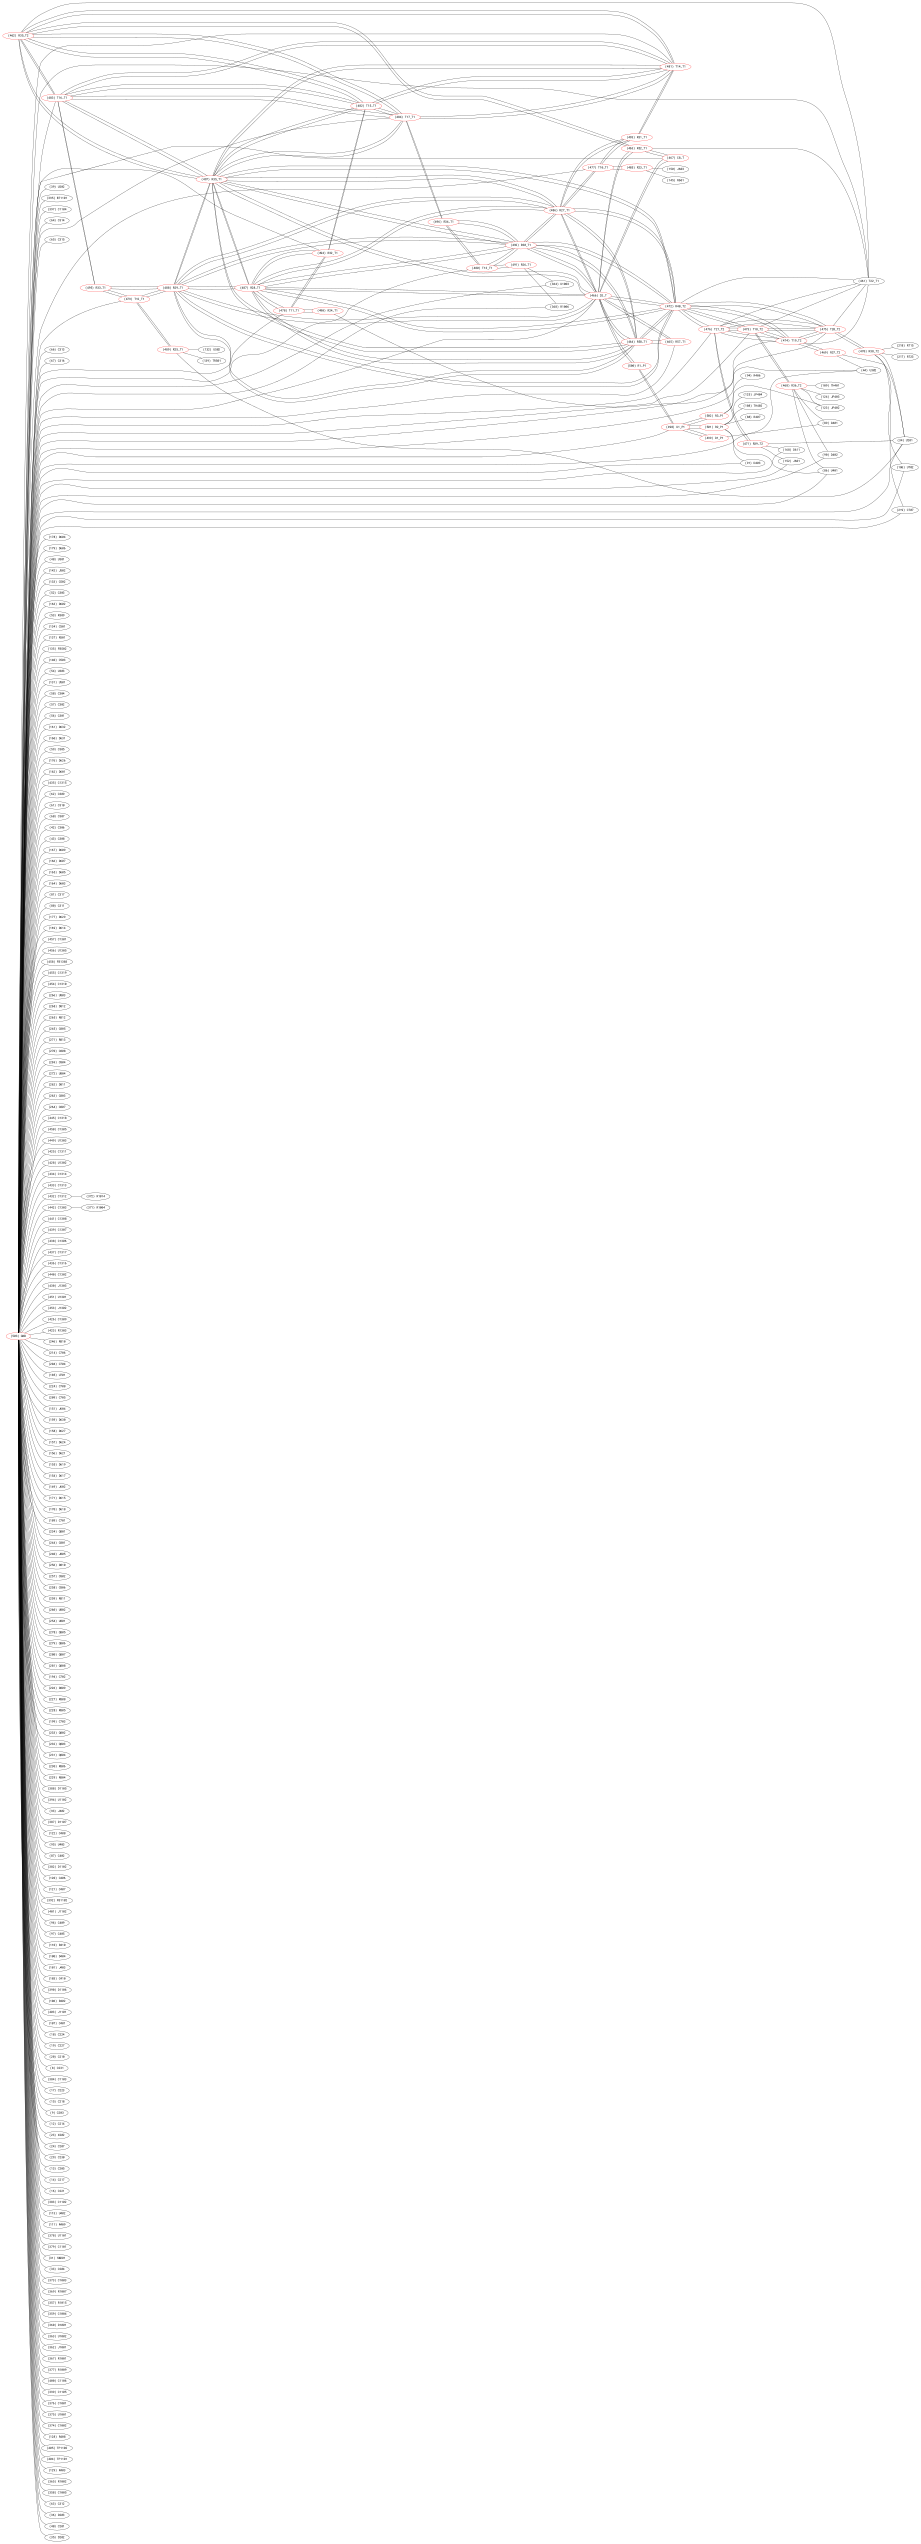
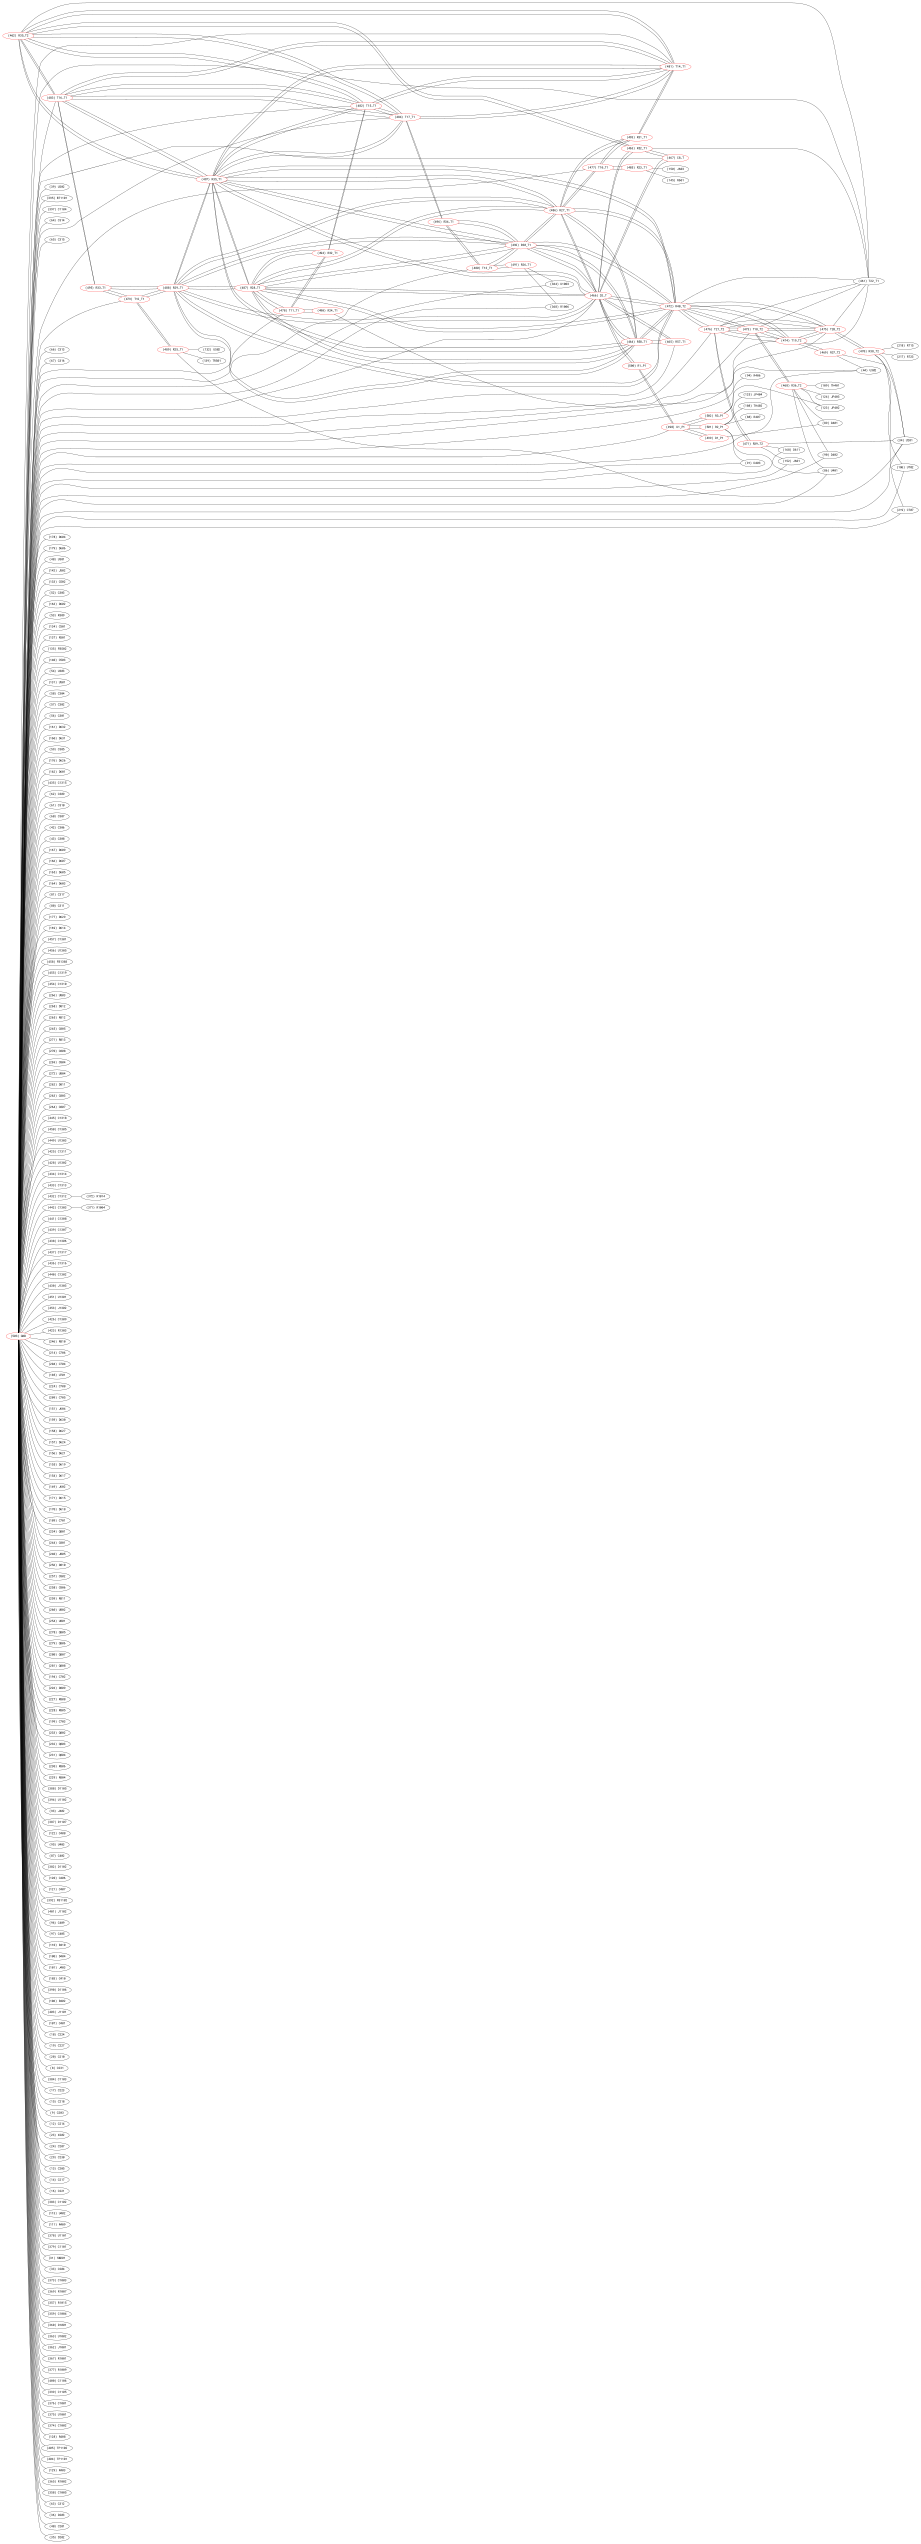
edge "(494) R32_T1" -- "(503) GND": now "(482) T15_T1" -- "(503) GND"
